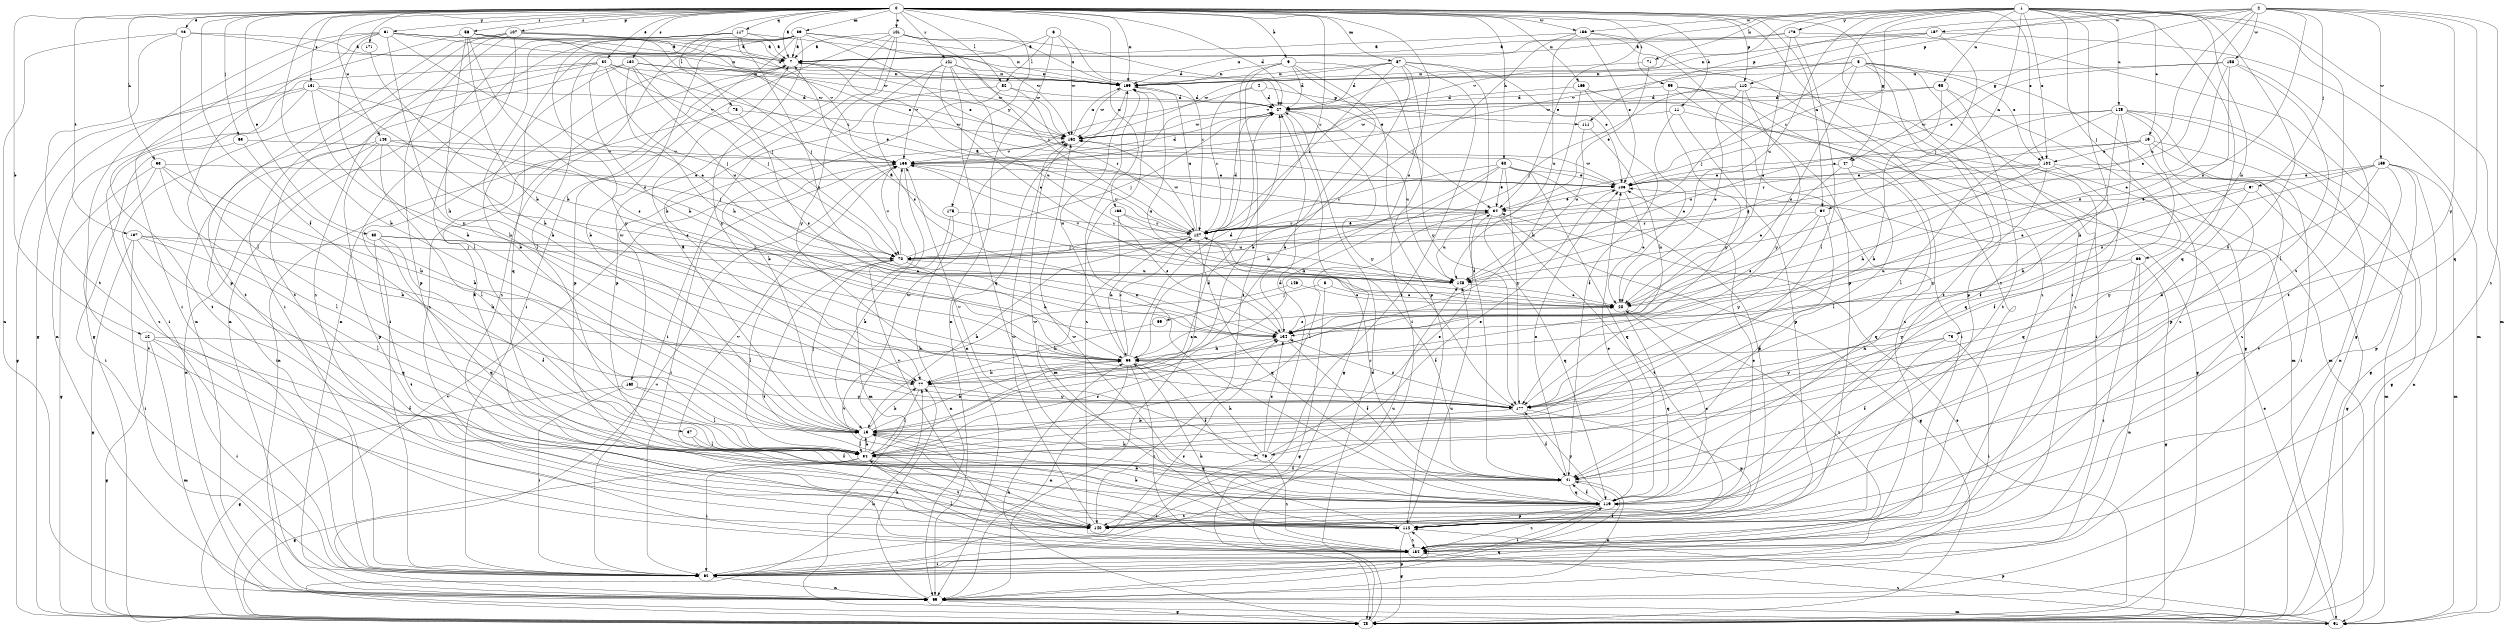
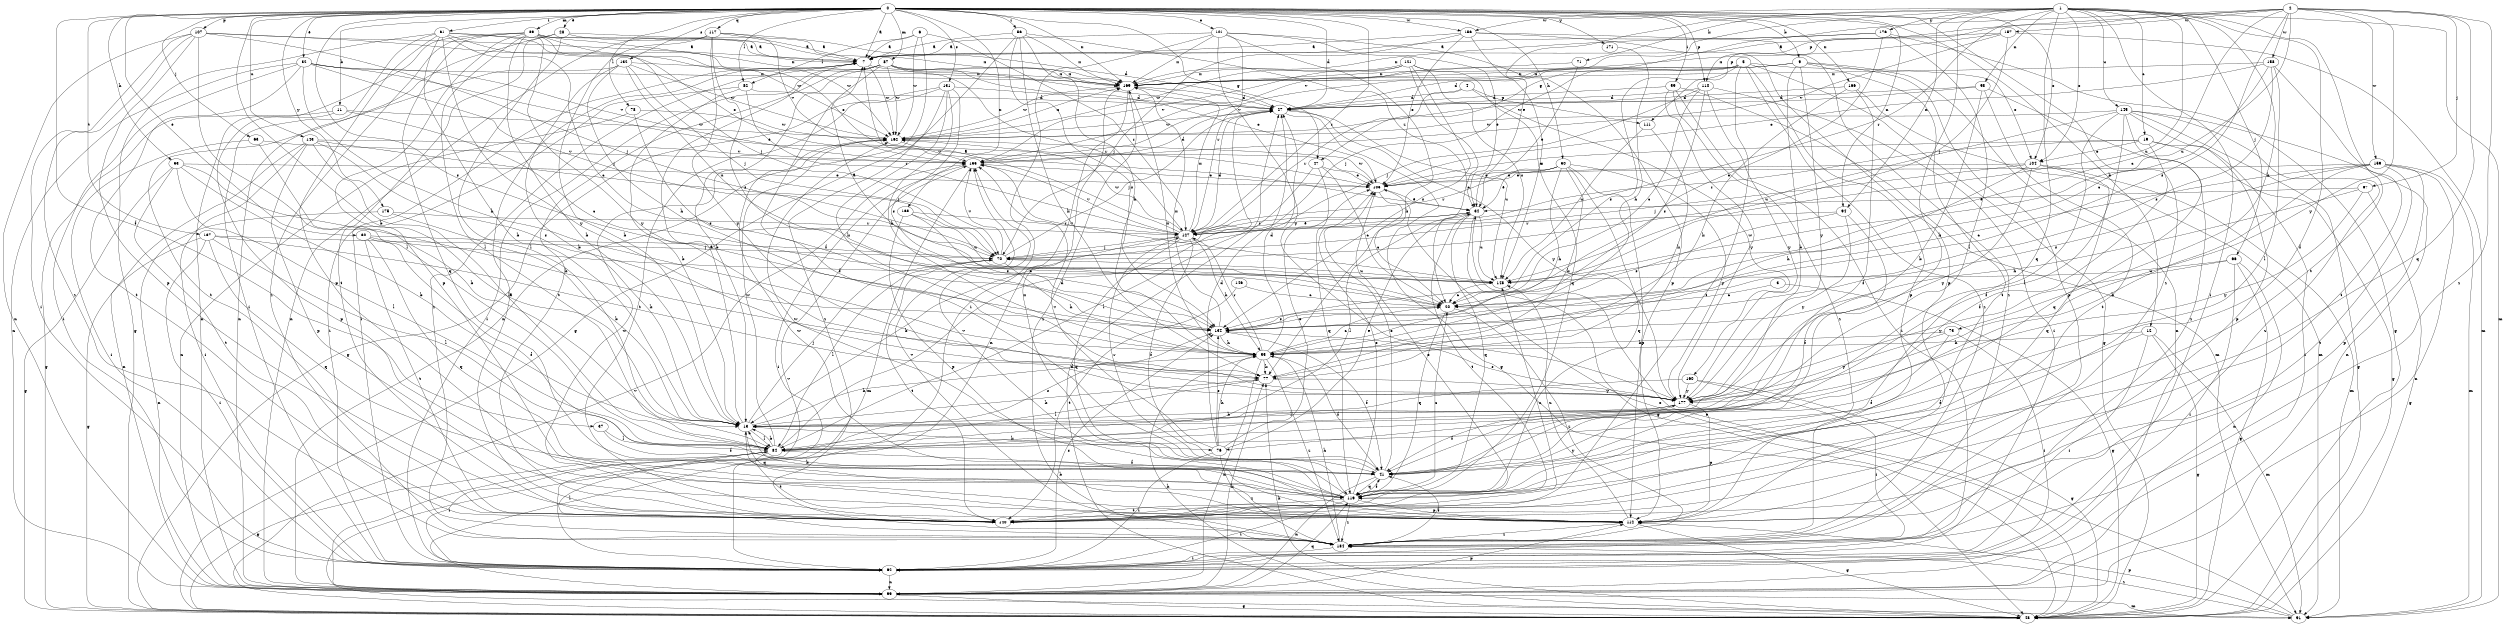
edge "0" -> "121": removed, label "r"
edge "30" -> "70": label "j" -> "f"
node "69": removed
edge "168" -> "112": label "m" -> "p"
